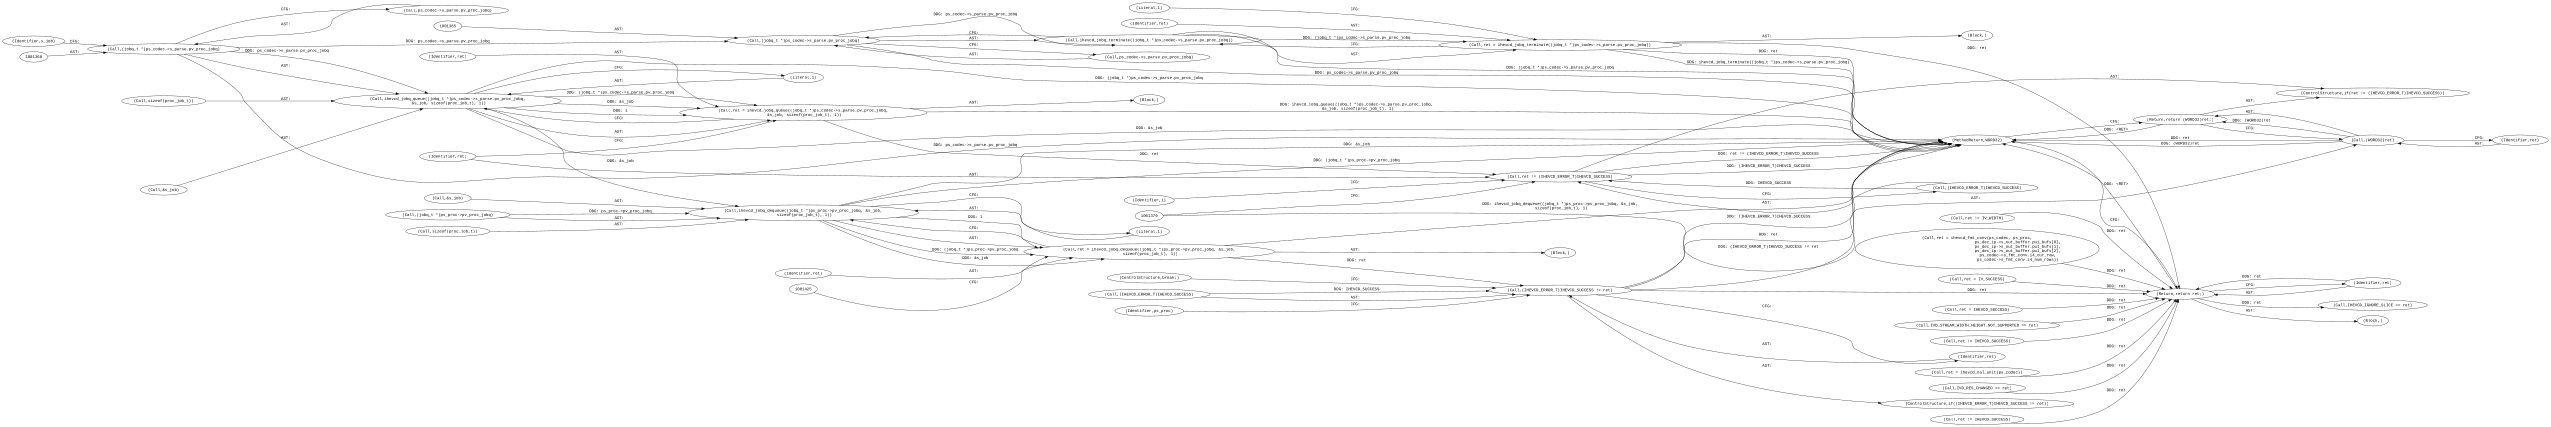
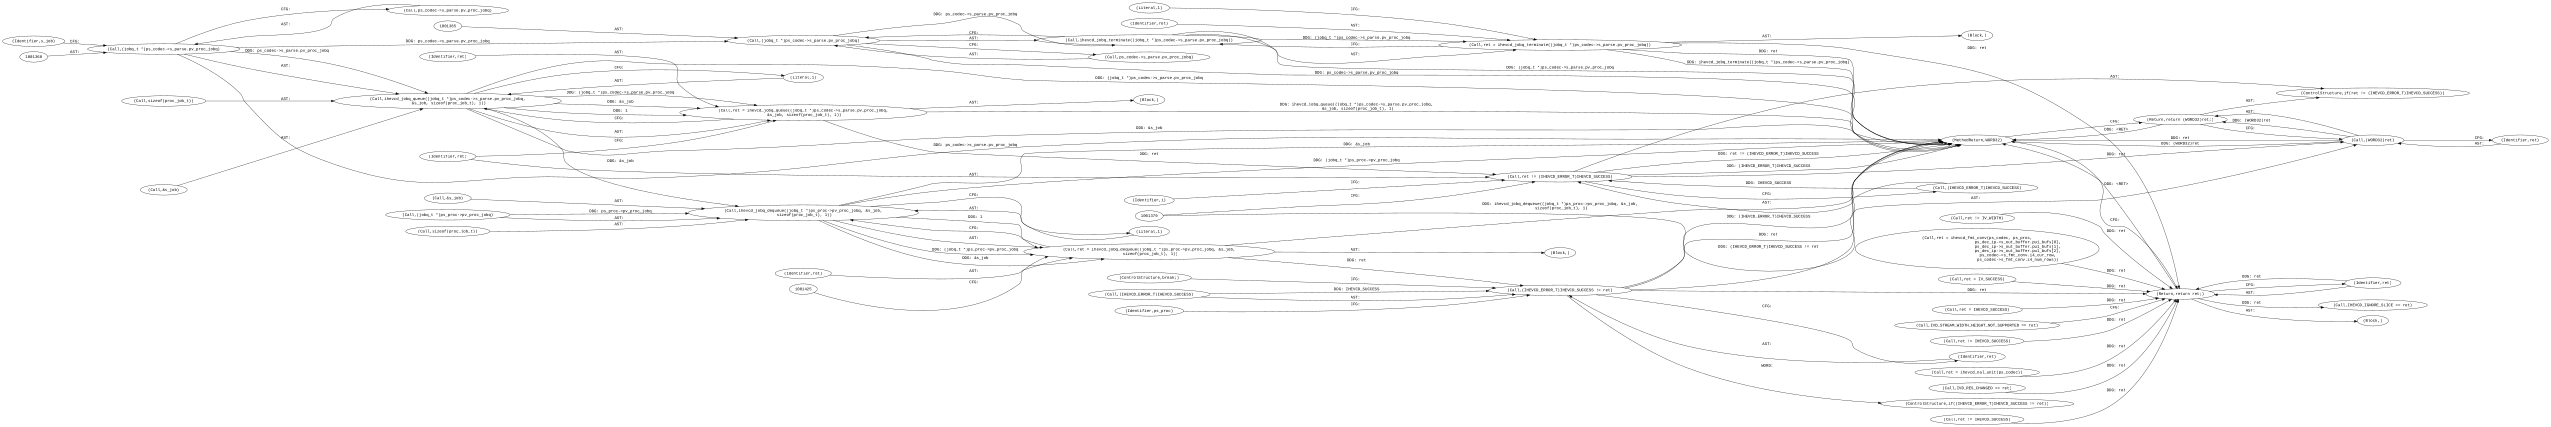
edge "(Call,ret != (IHEVCD_ERROR_T)IHEVCD_SUCCESS)" -> "(Call,(WORD32)ret)": added, label "DDG: ret"
edge "(Call,IVD_STREAM_WIDTH_HEIGHT_NOT_SUPPORTED == ret)" -> "(Return,return ret;)": label "DDG: ret" -> "CFG: "
edge "(Call,(IHEVCD_ERROR_T)IHEVCD_SUCCESS != ret)" -> "(ControlStructure,if((IHEVCD_ERROR_T)IHEVCD_SUCCESS != ret))": label "AST: " -> "WORD: "
